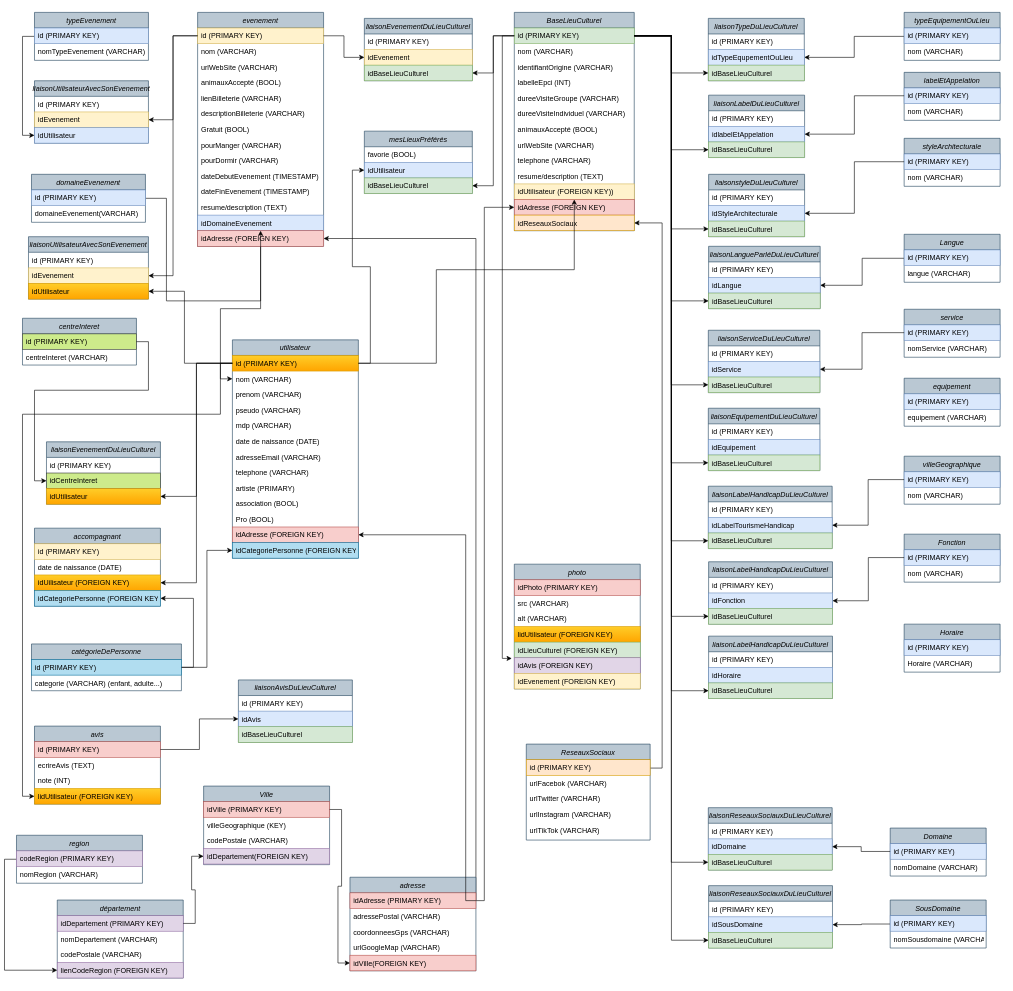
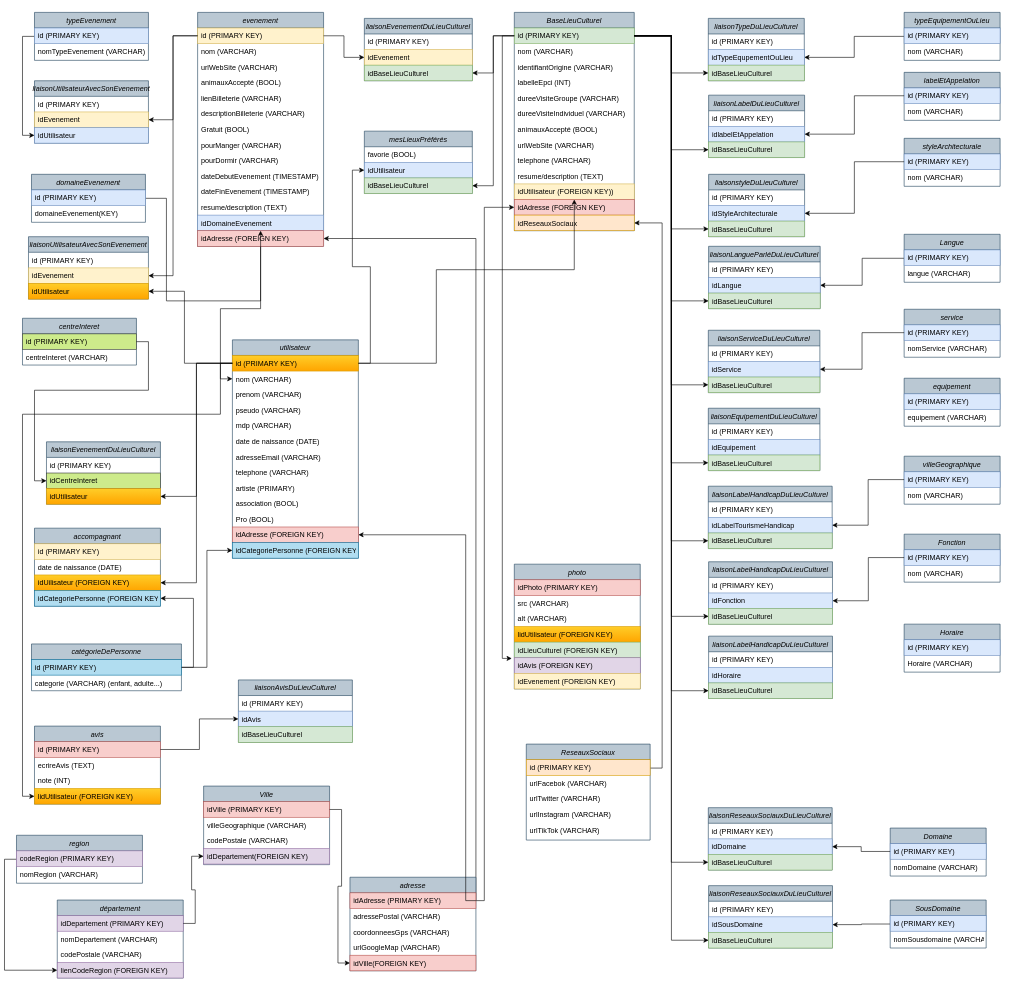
node "domaineEvenement(VARCHAR)": label "domaineEvenement(VARCHAR)" -> "domaineEvenement(KEY)"
node "villeGeographique (KEY)": label "villeGeographique (KEY)" -> "villeGeographique (VARCHAR)"
